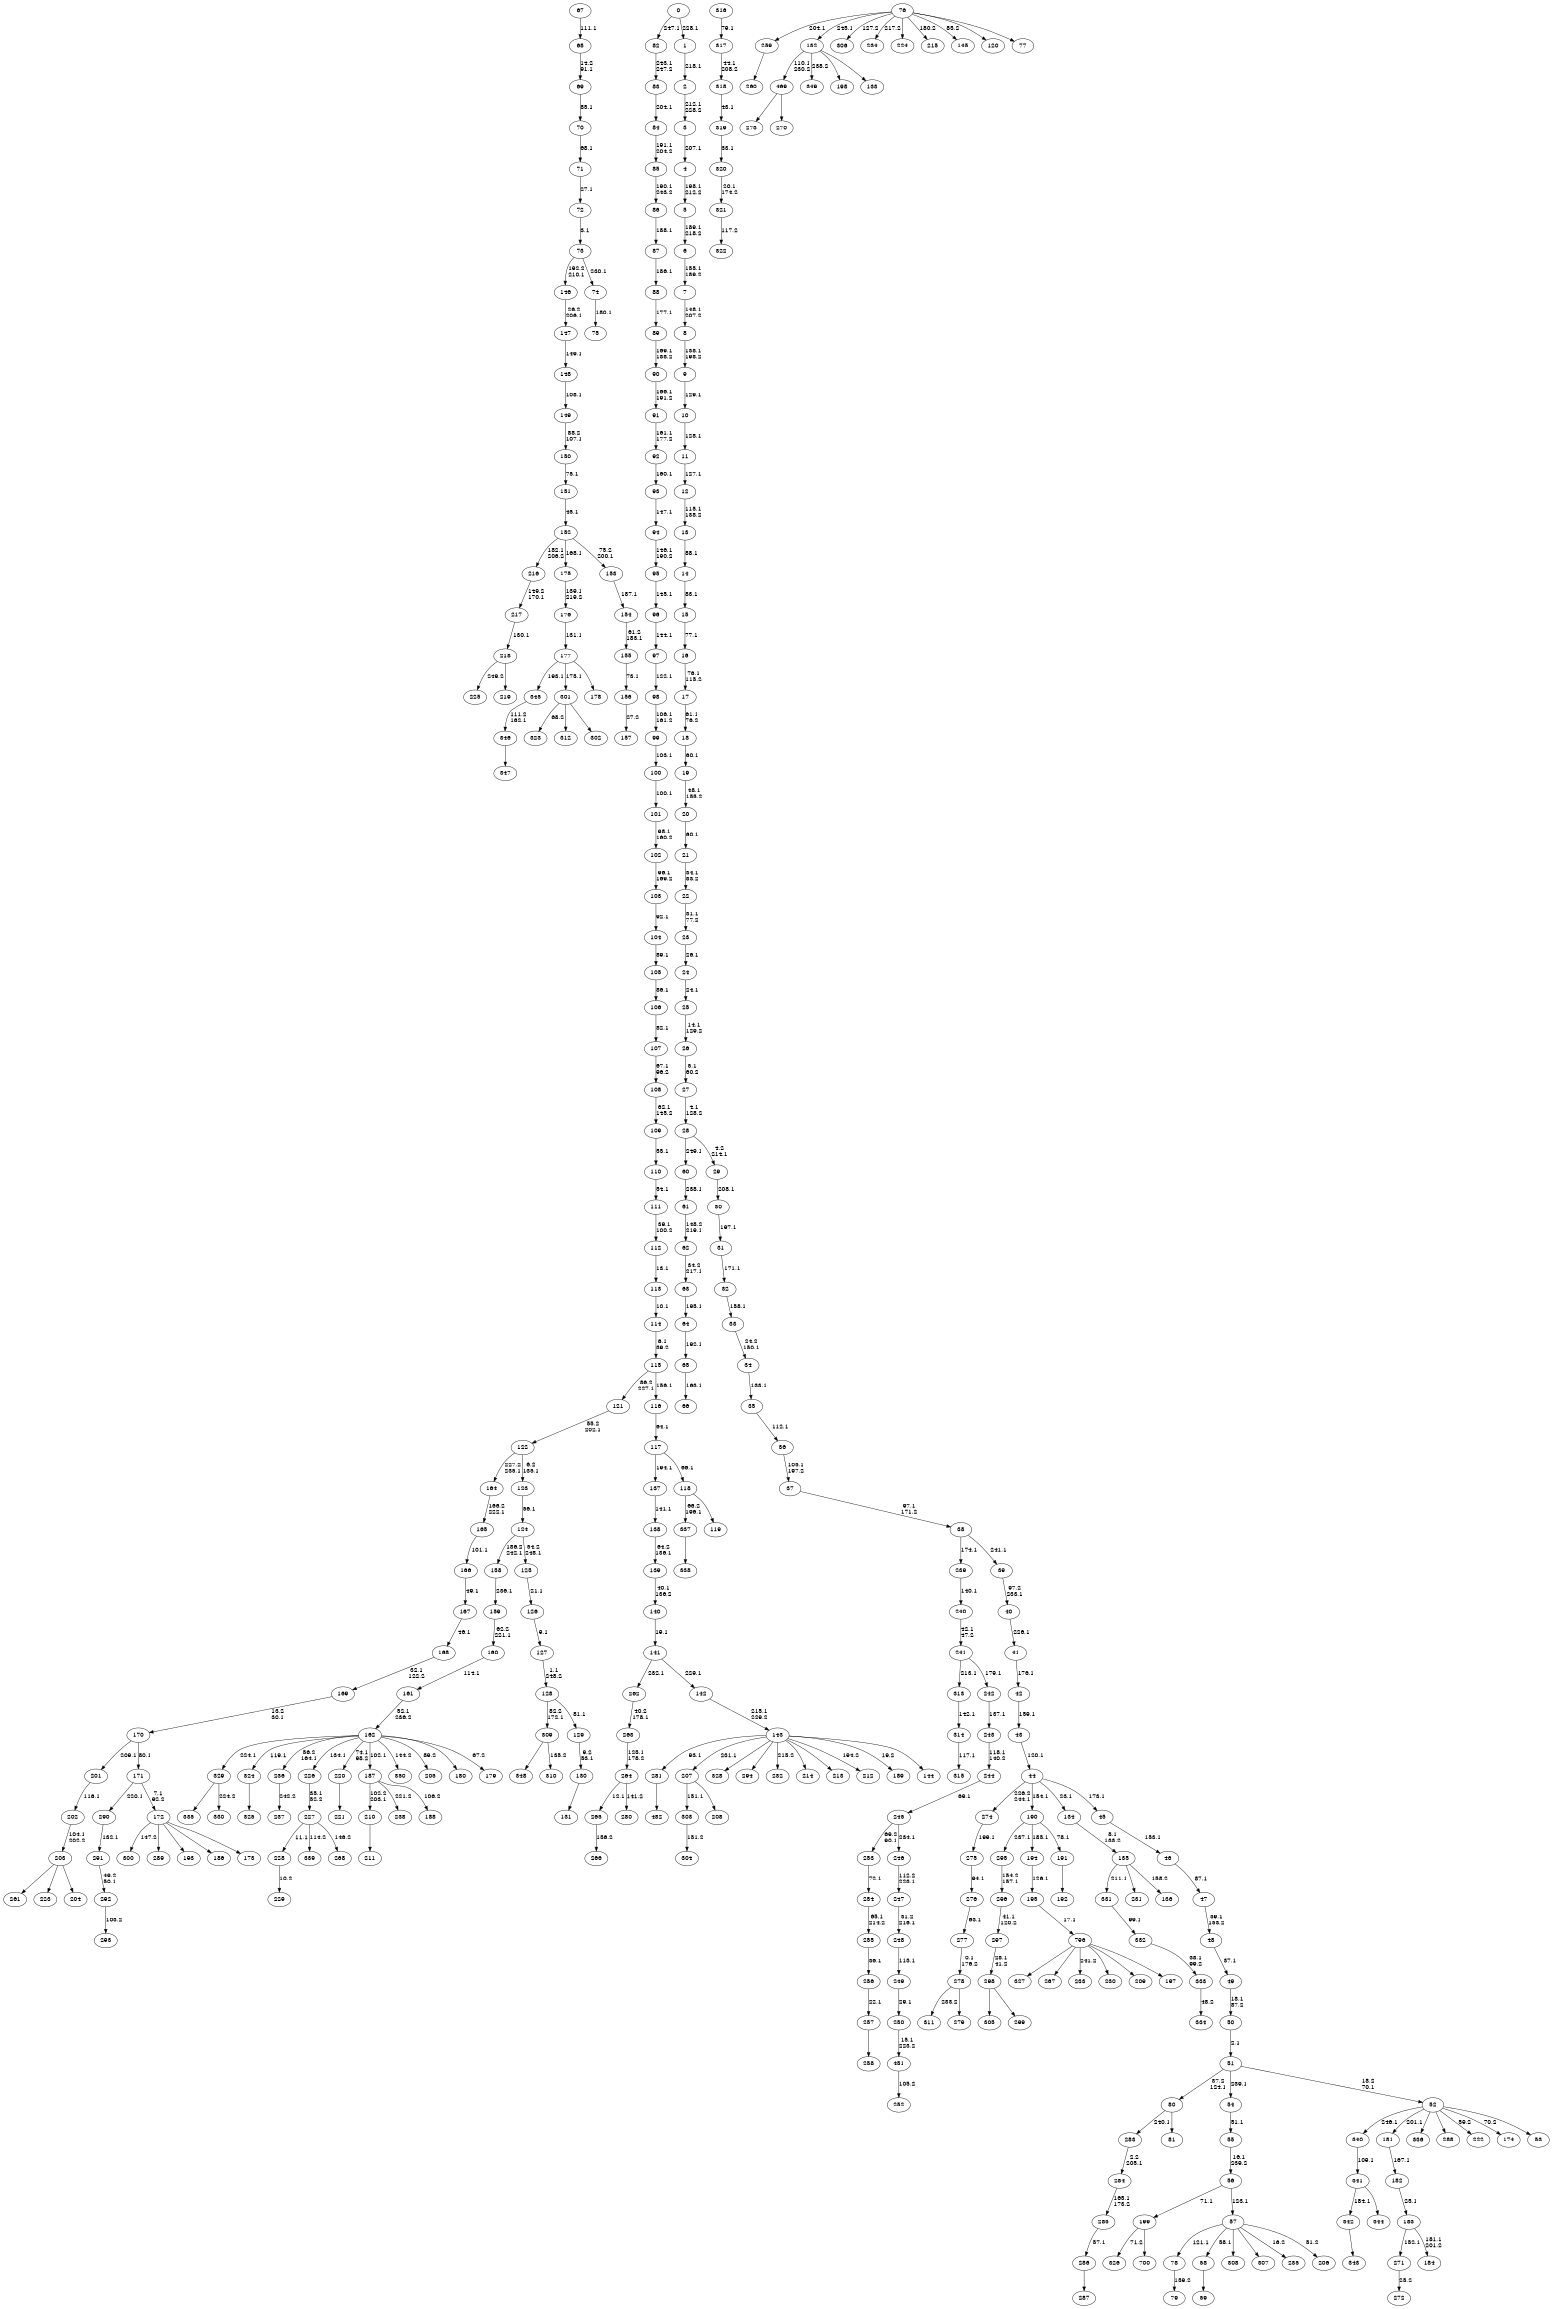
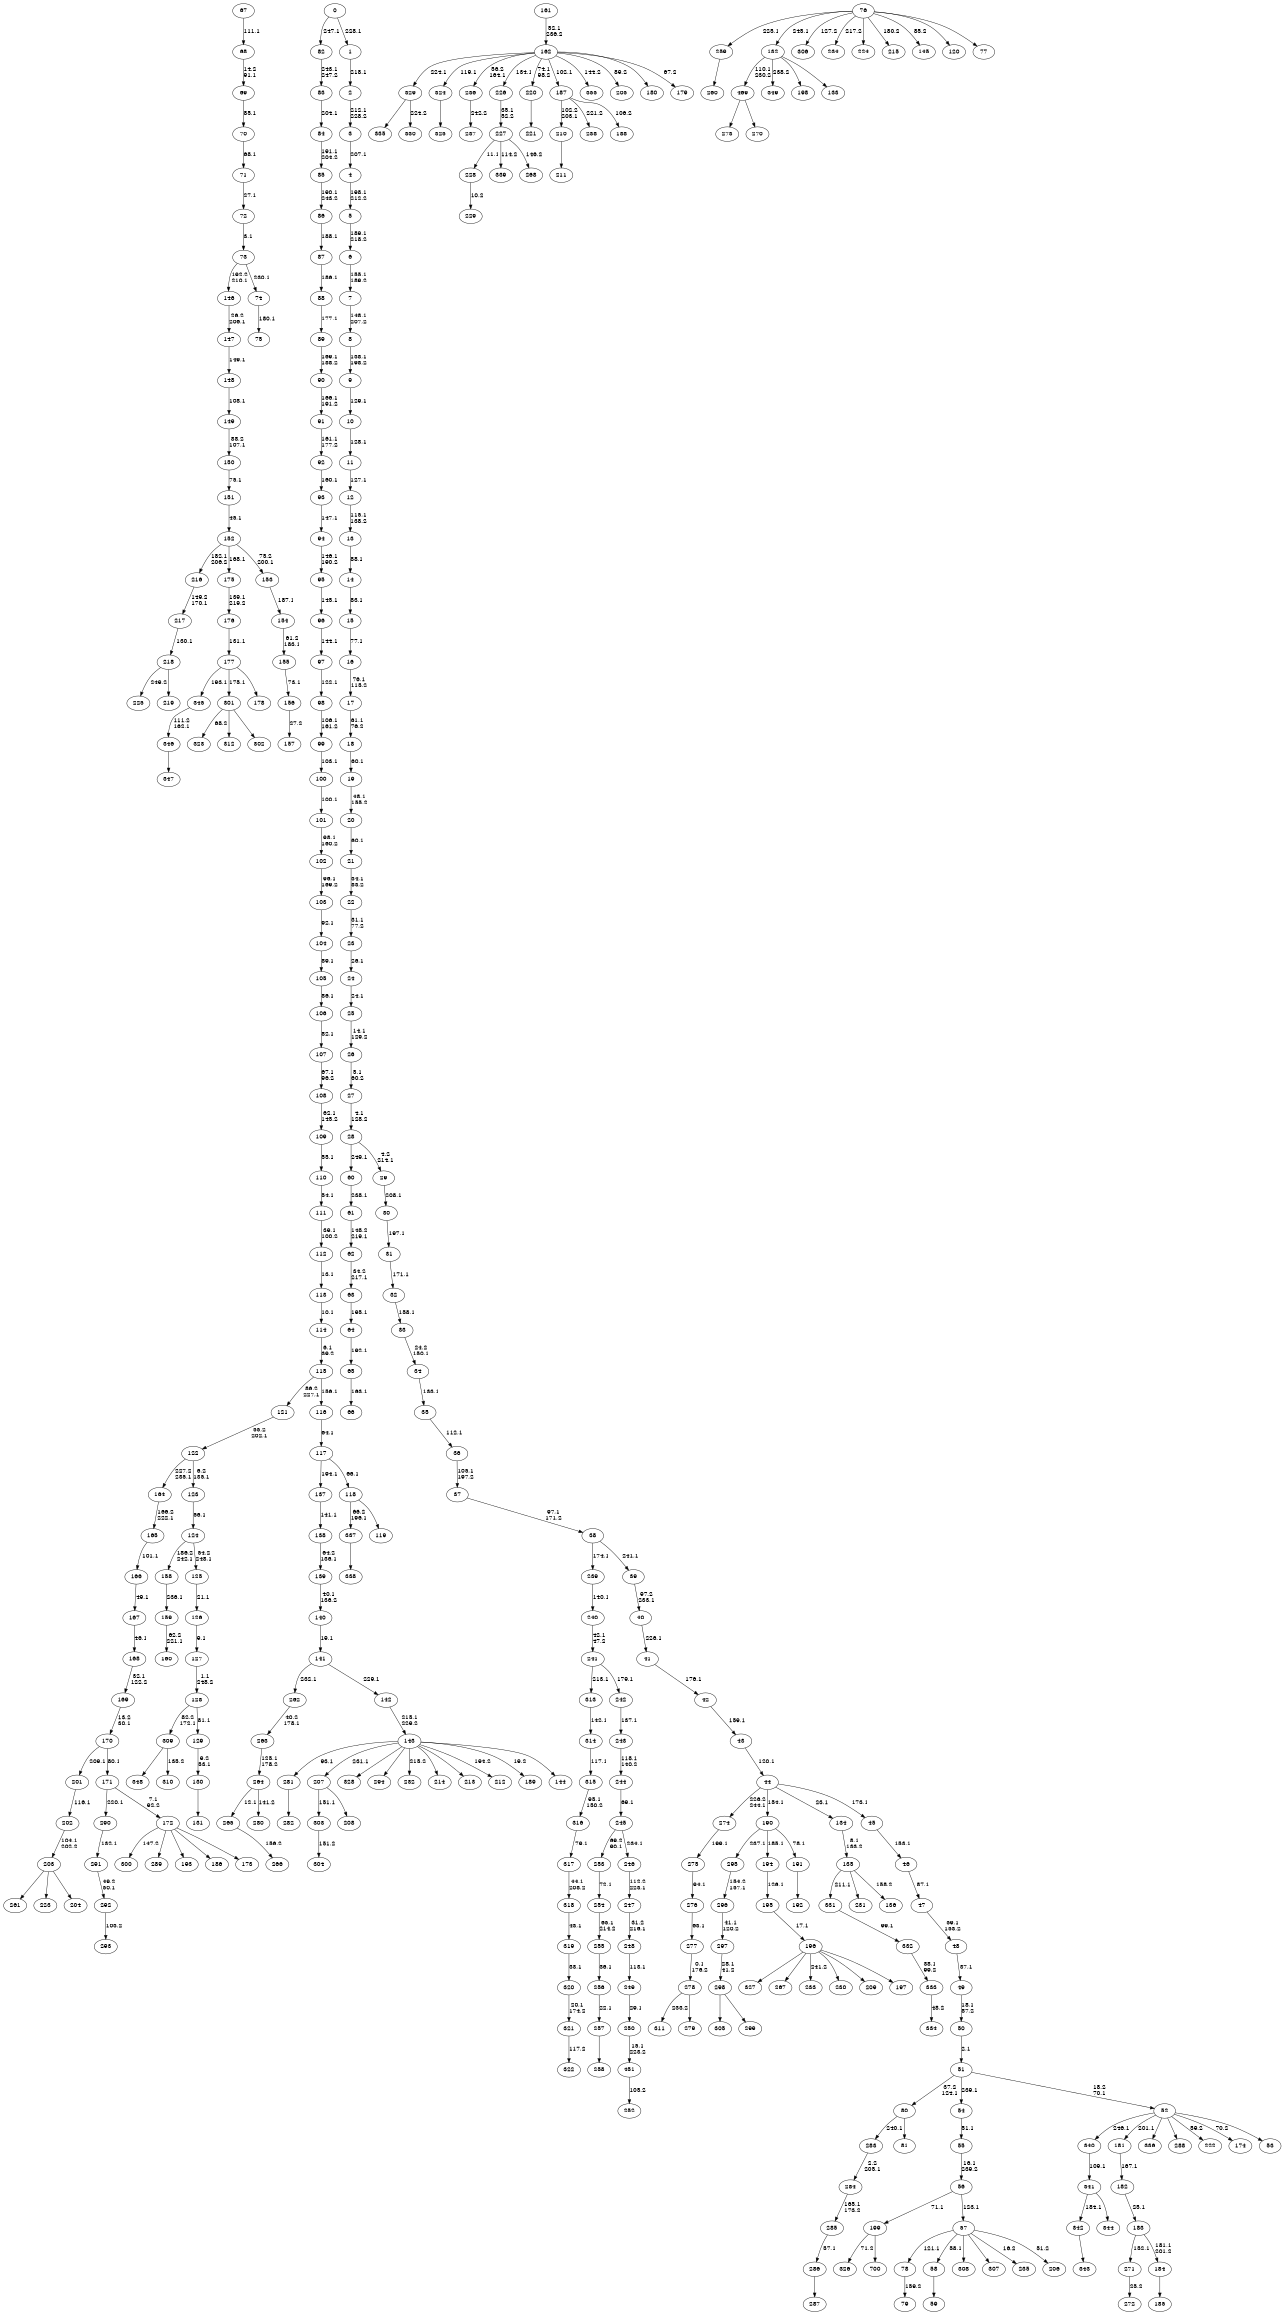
edge "76" -> "259": label "204,1" -> "225,1"
edge "160" -> "161": removed, label "114,1"
node "350": label "350" -> "355"
edge "315" -> "316": added, label "95,1 150,2"
node "482": label "482" -> "282"
node "796": label "796" -> "196"
node "185": added
